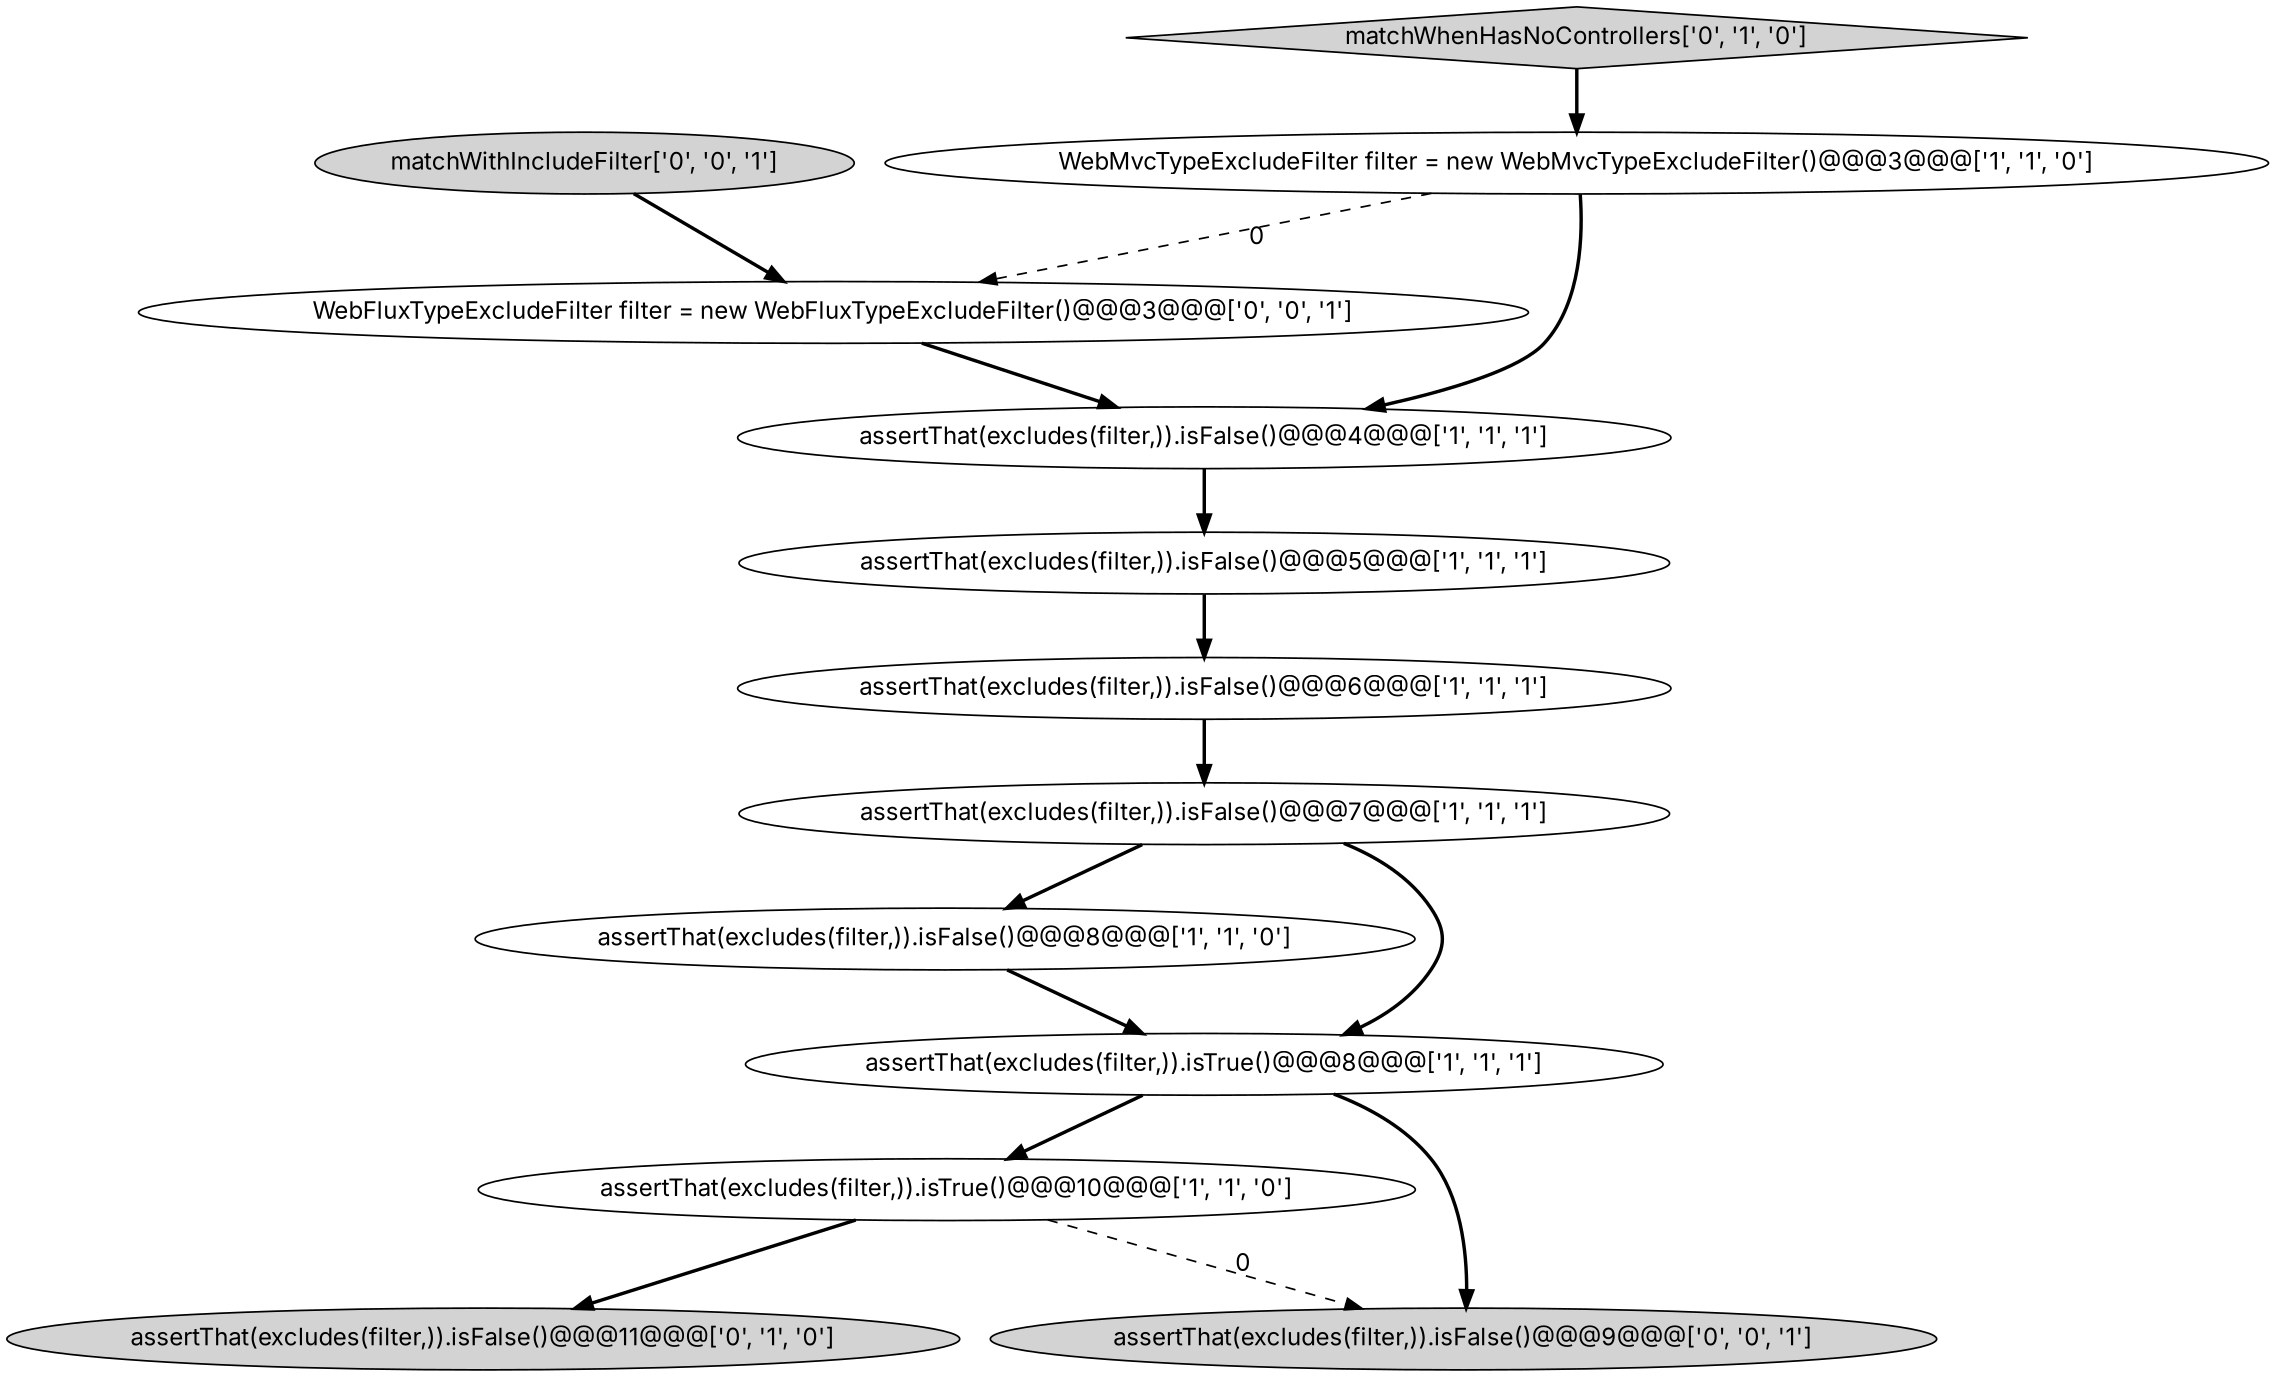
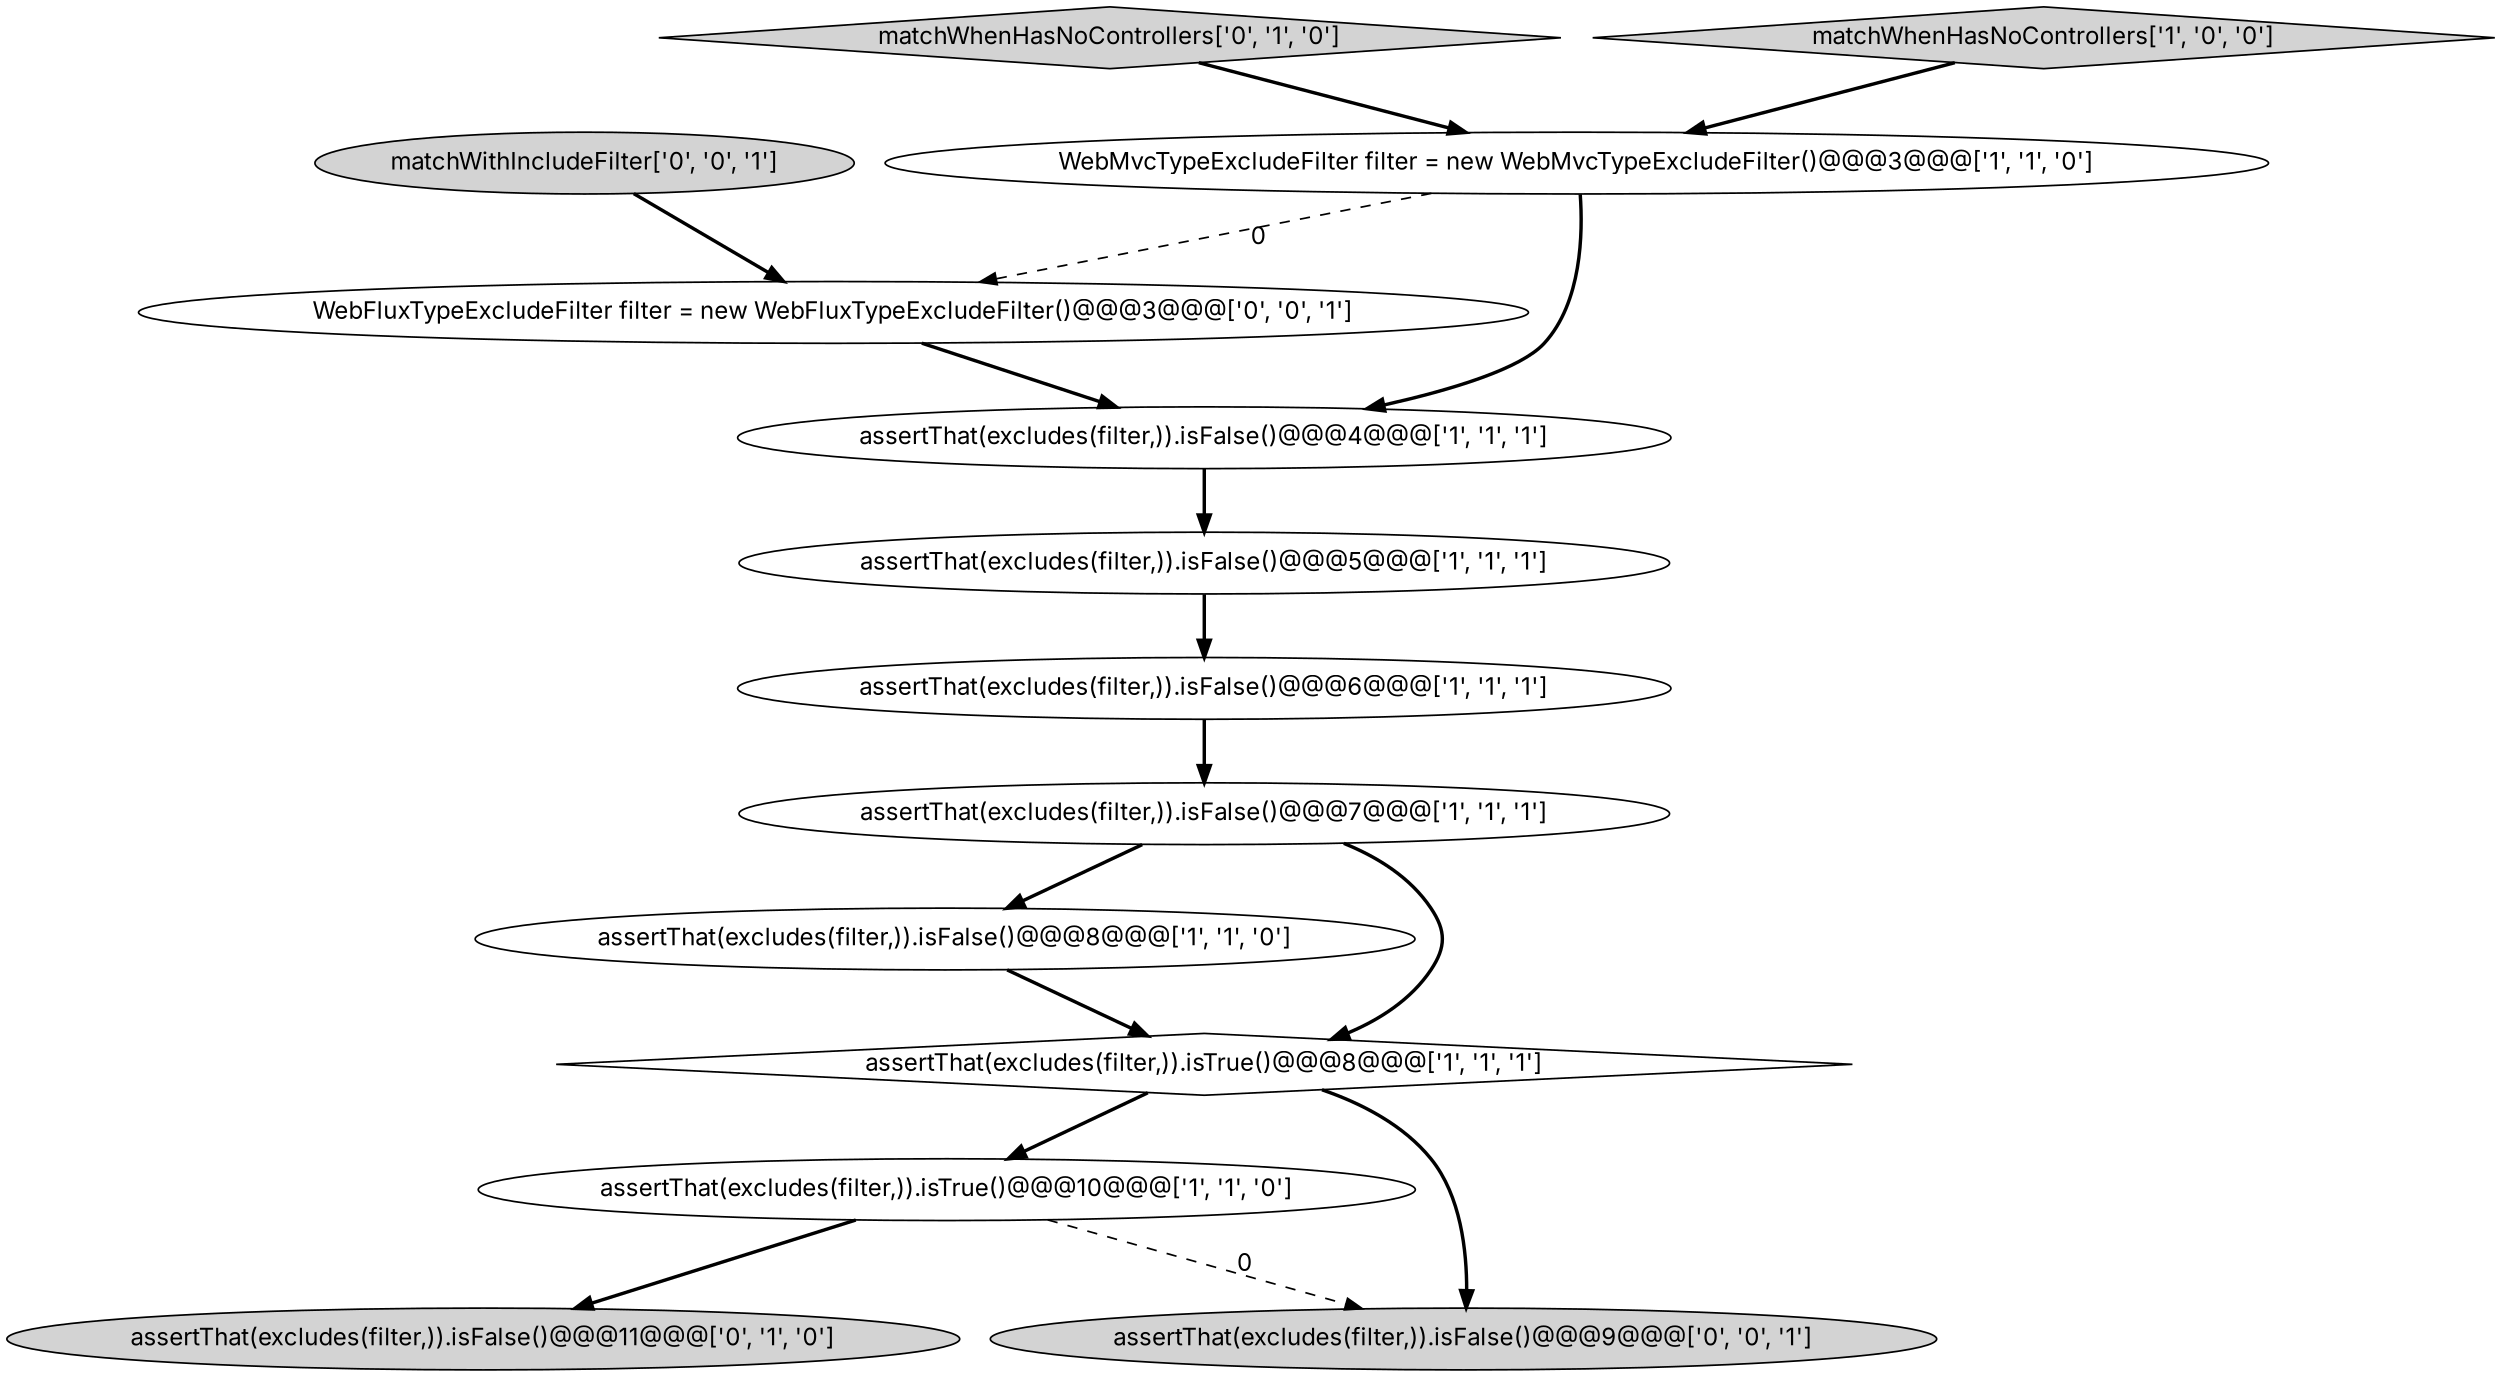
node "matchWhenHasNoControllers['1', '0', '0']": added
node "assertThat(excludes(filter,)).isTrue()@@@8@@@['1', '1', '1']": shape ellipse -> diamond
